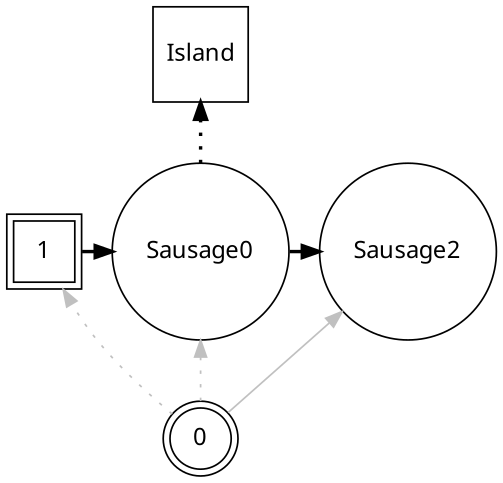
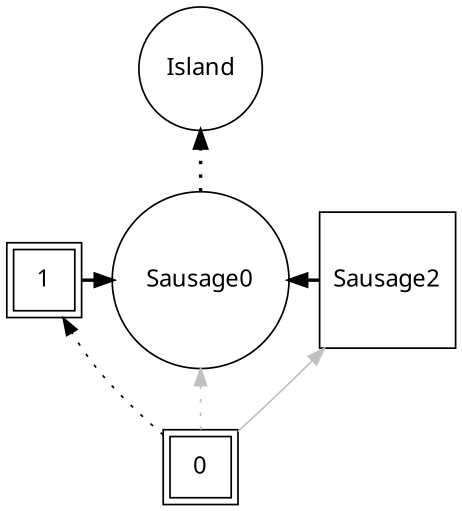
node "Island": shape square -> circle
edge "Sausage0" -> "Sausage2": reversed
node "Sausage2": shape circle -> square
edge "0" -> "1": color gray -> black
node "0": shape circle -> square
